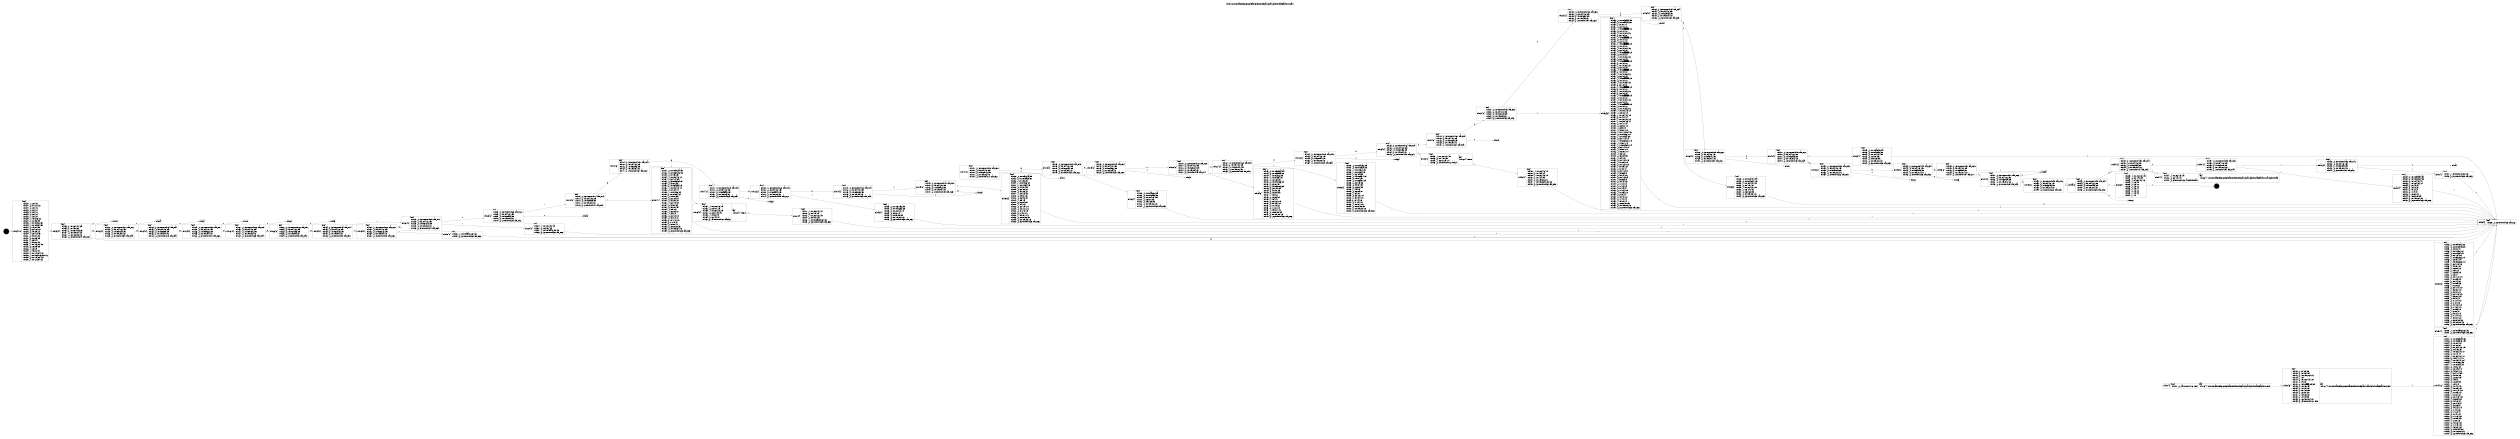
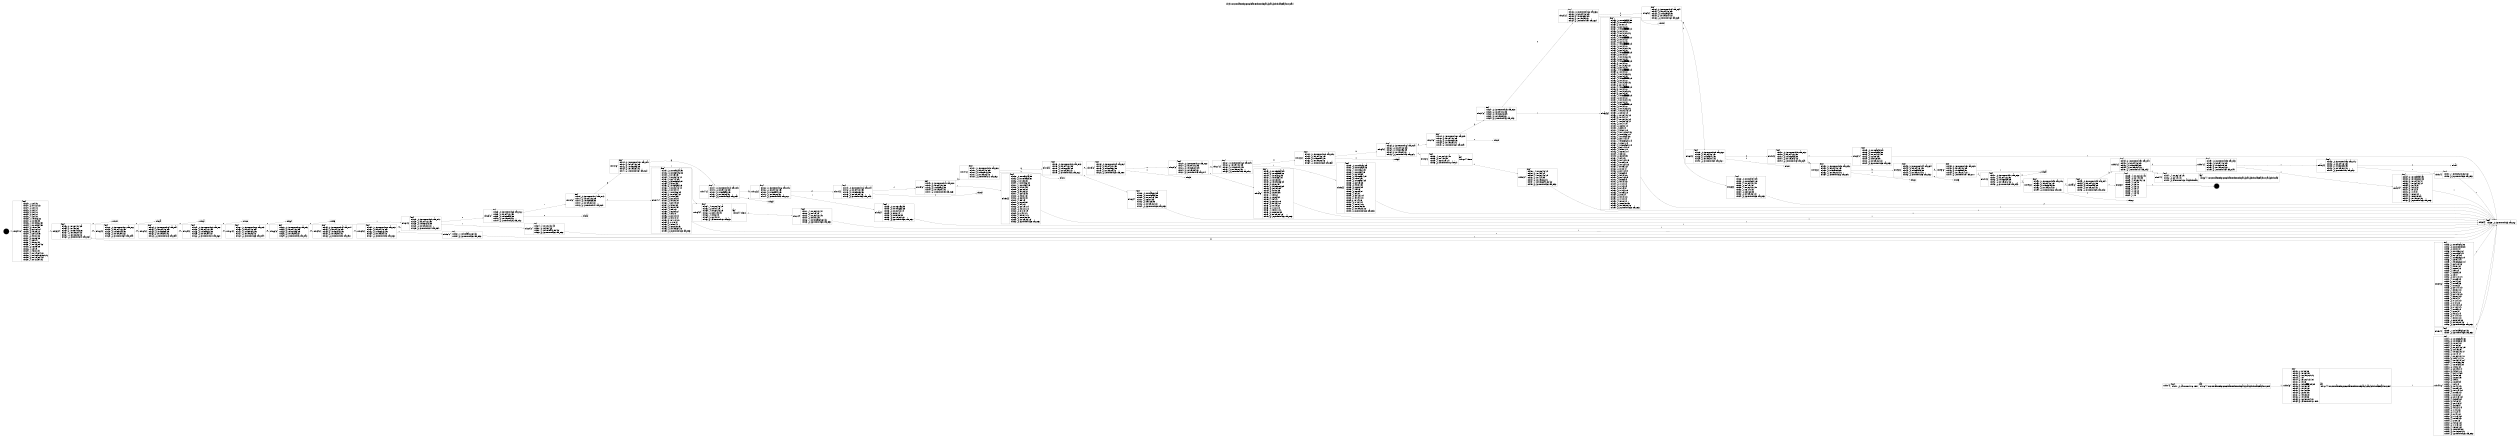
edge "0x40179b [28]" -> "0x402059": now "0x40179b [28]" -> "0x4017b7 [28]"
edge "0x4019af [28]" -> "0x402260": now "0x401993 [28]" -> "0x402260"
